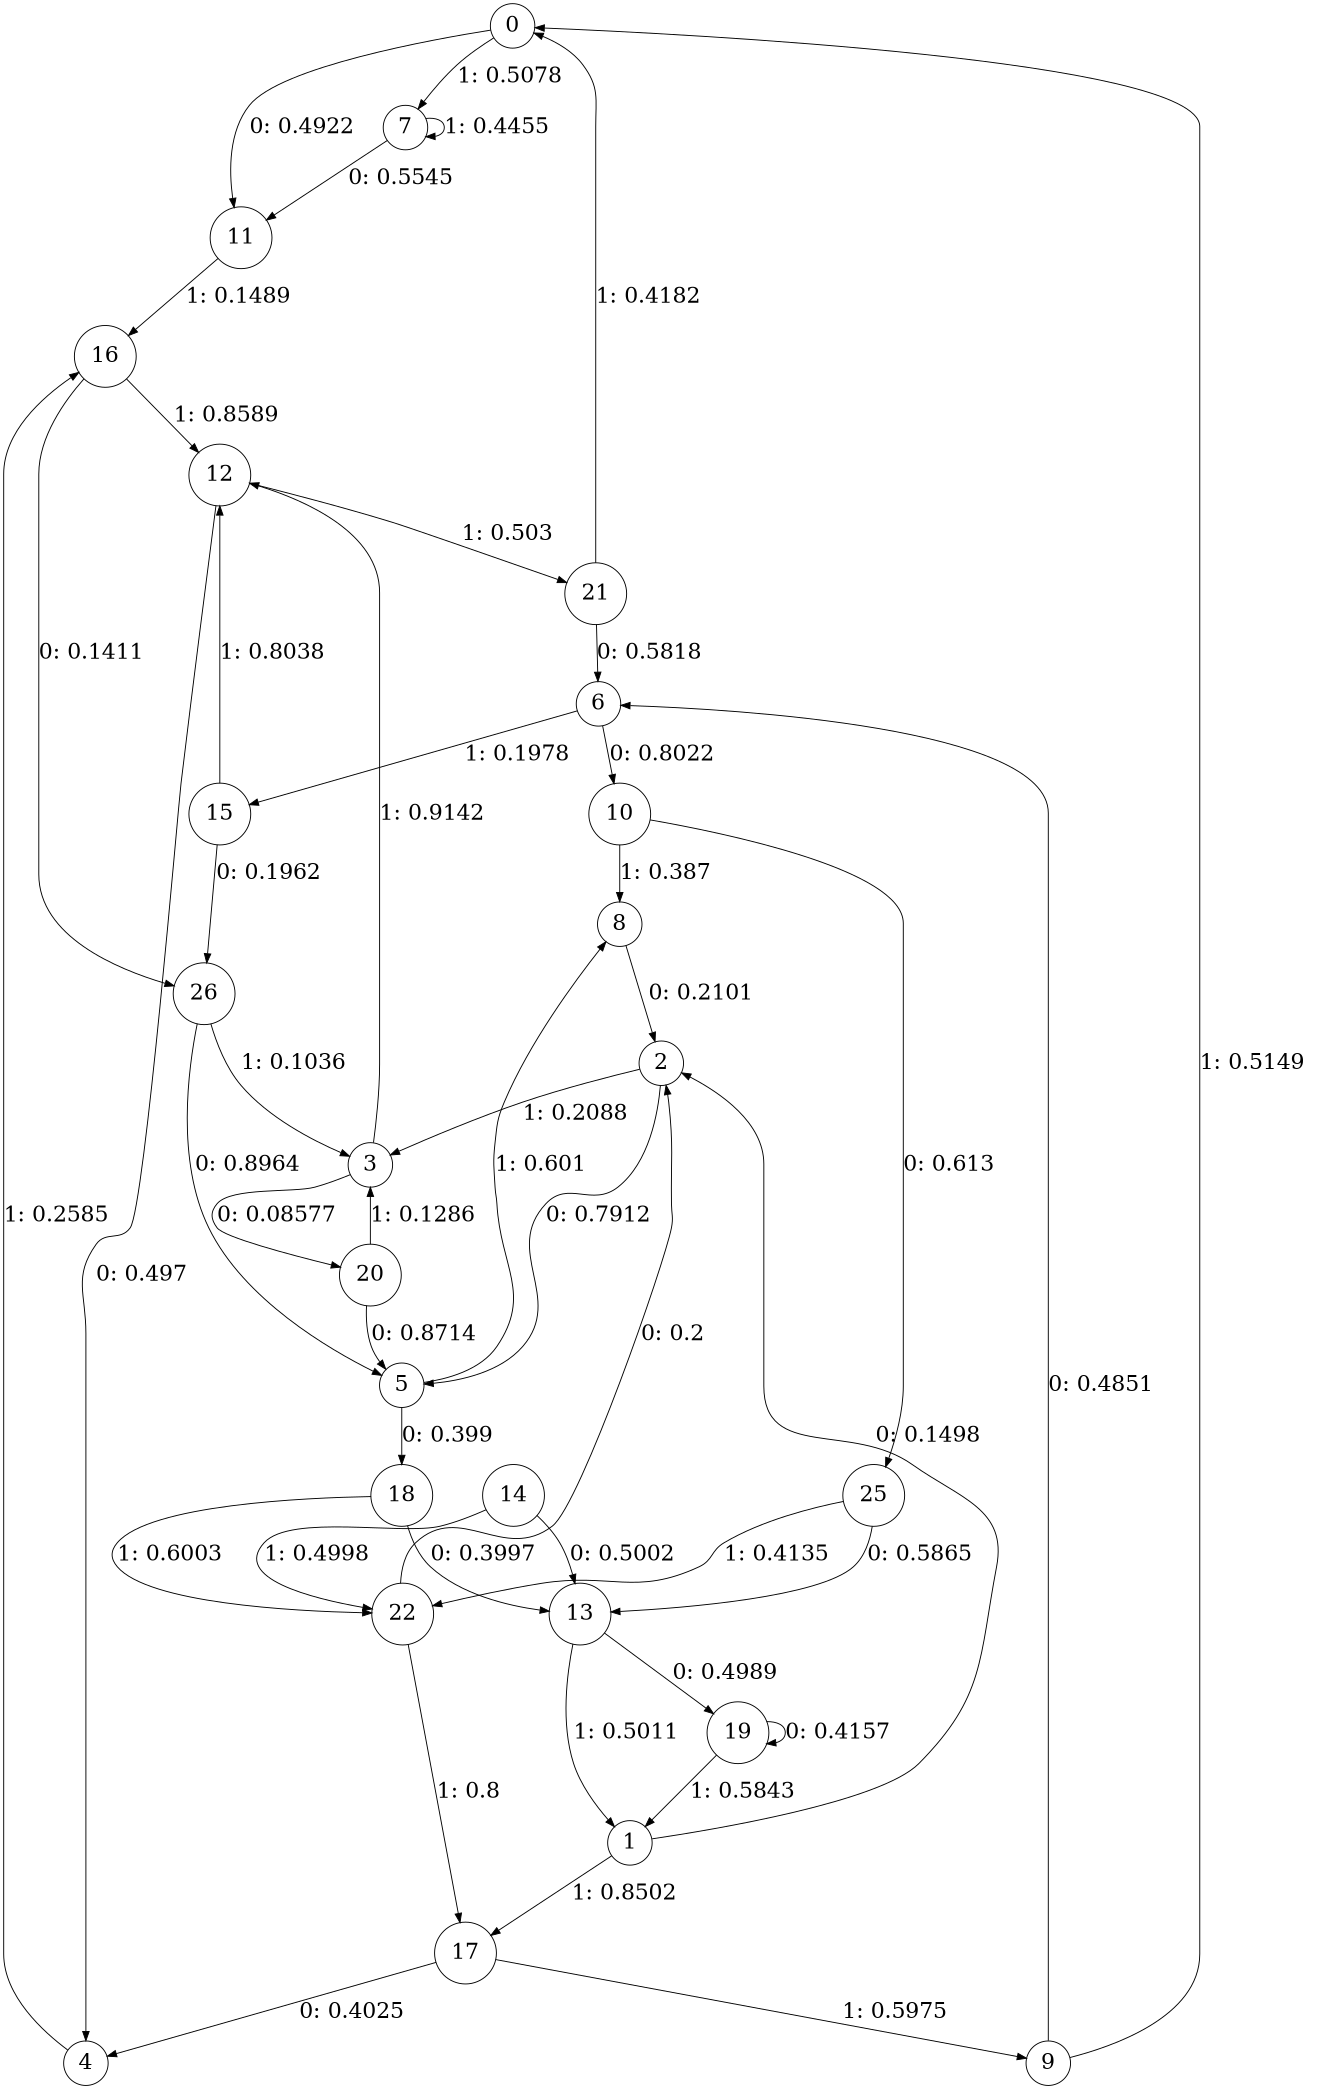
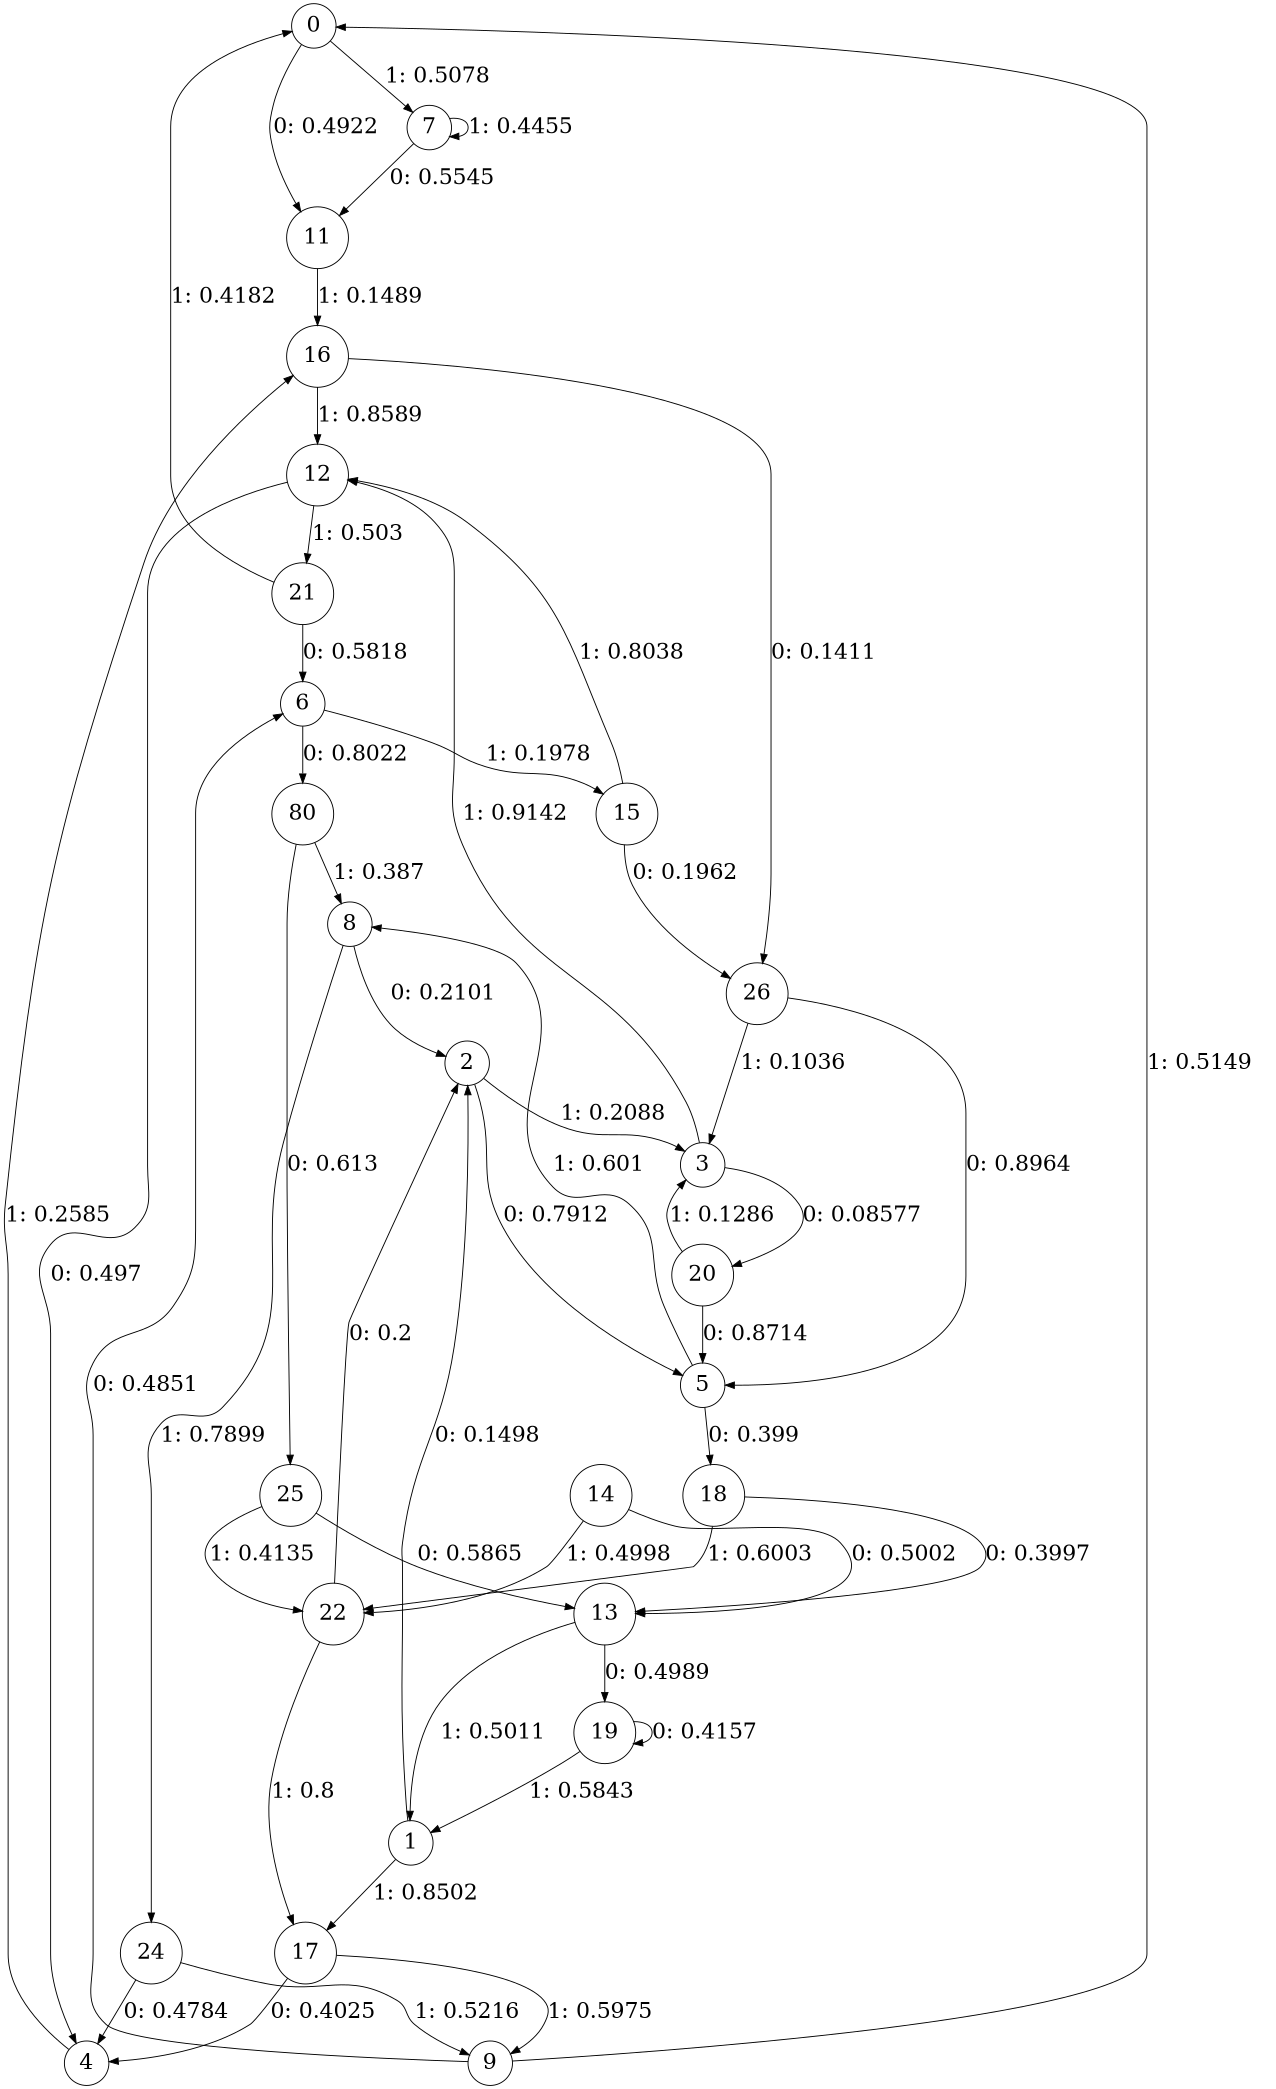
node "10": label "10" -> "80"
node "24": added
